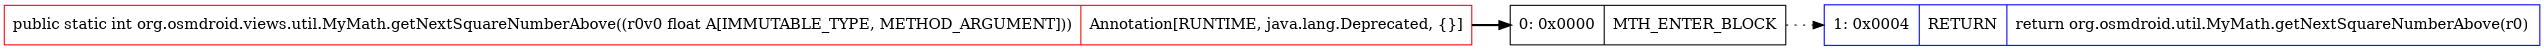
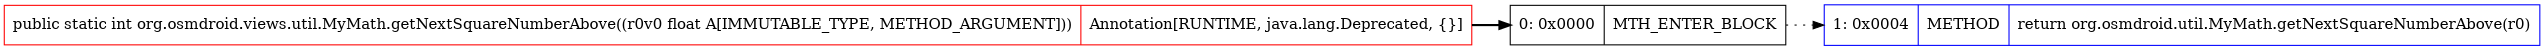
node "1: 0x0004": text "RETURN" -> "METHOD"
